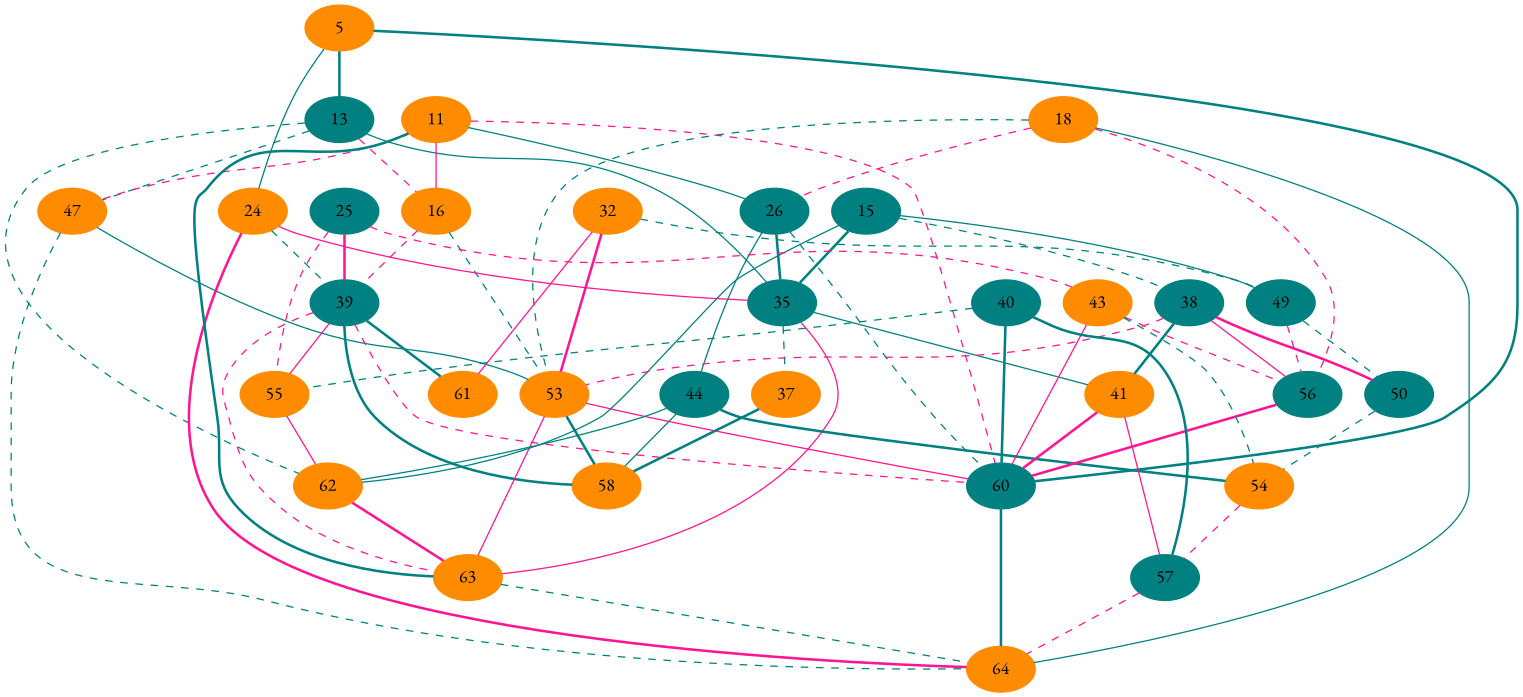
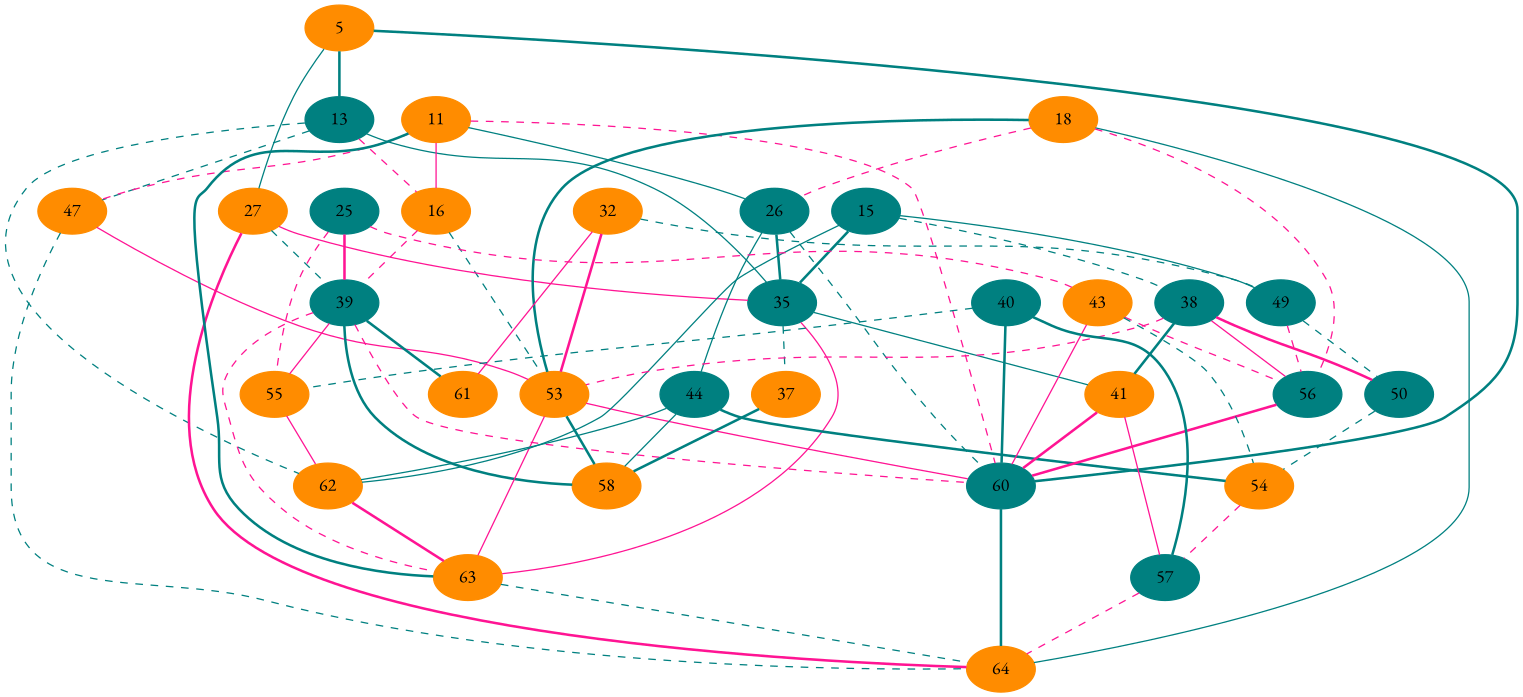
edge "18" -- "53": style dashed -> bold
node "24": label "24" -> "27"
edge "47" -- "53": color teal -> deeppink
